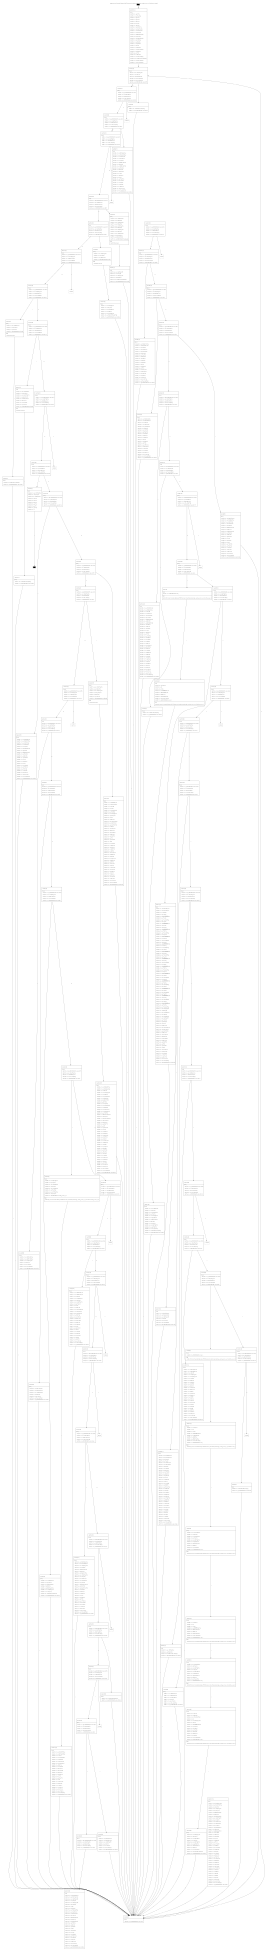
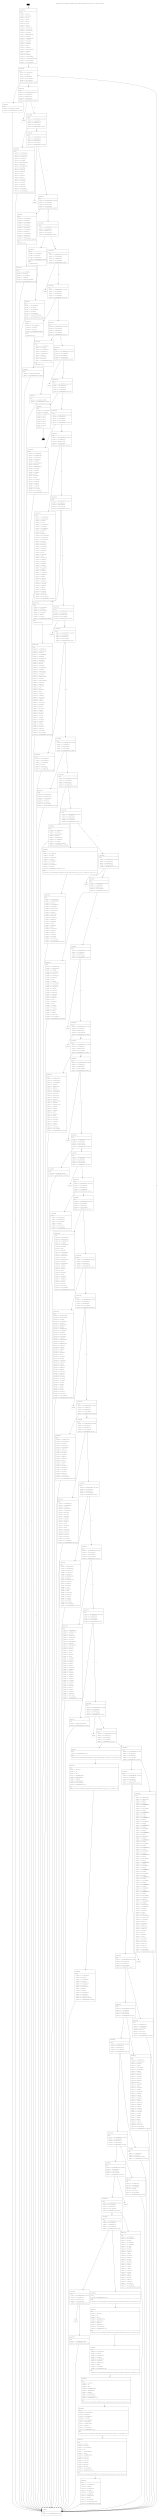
node "0x4033f4 [28]": added
